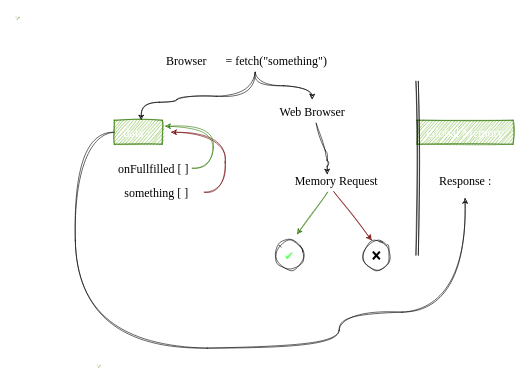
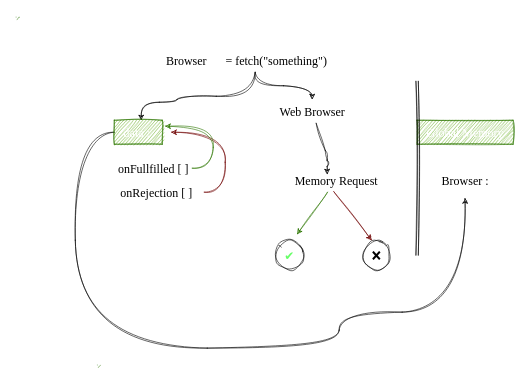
node "Response :": label "Response :" -> "Browser :"
node "something [ ]": label "something [ ]" -> "onRejection [ ]"
